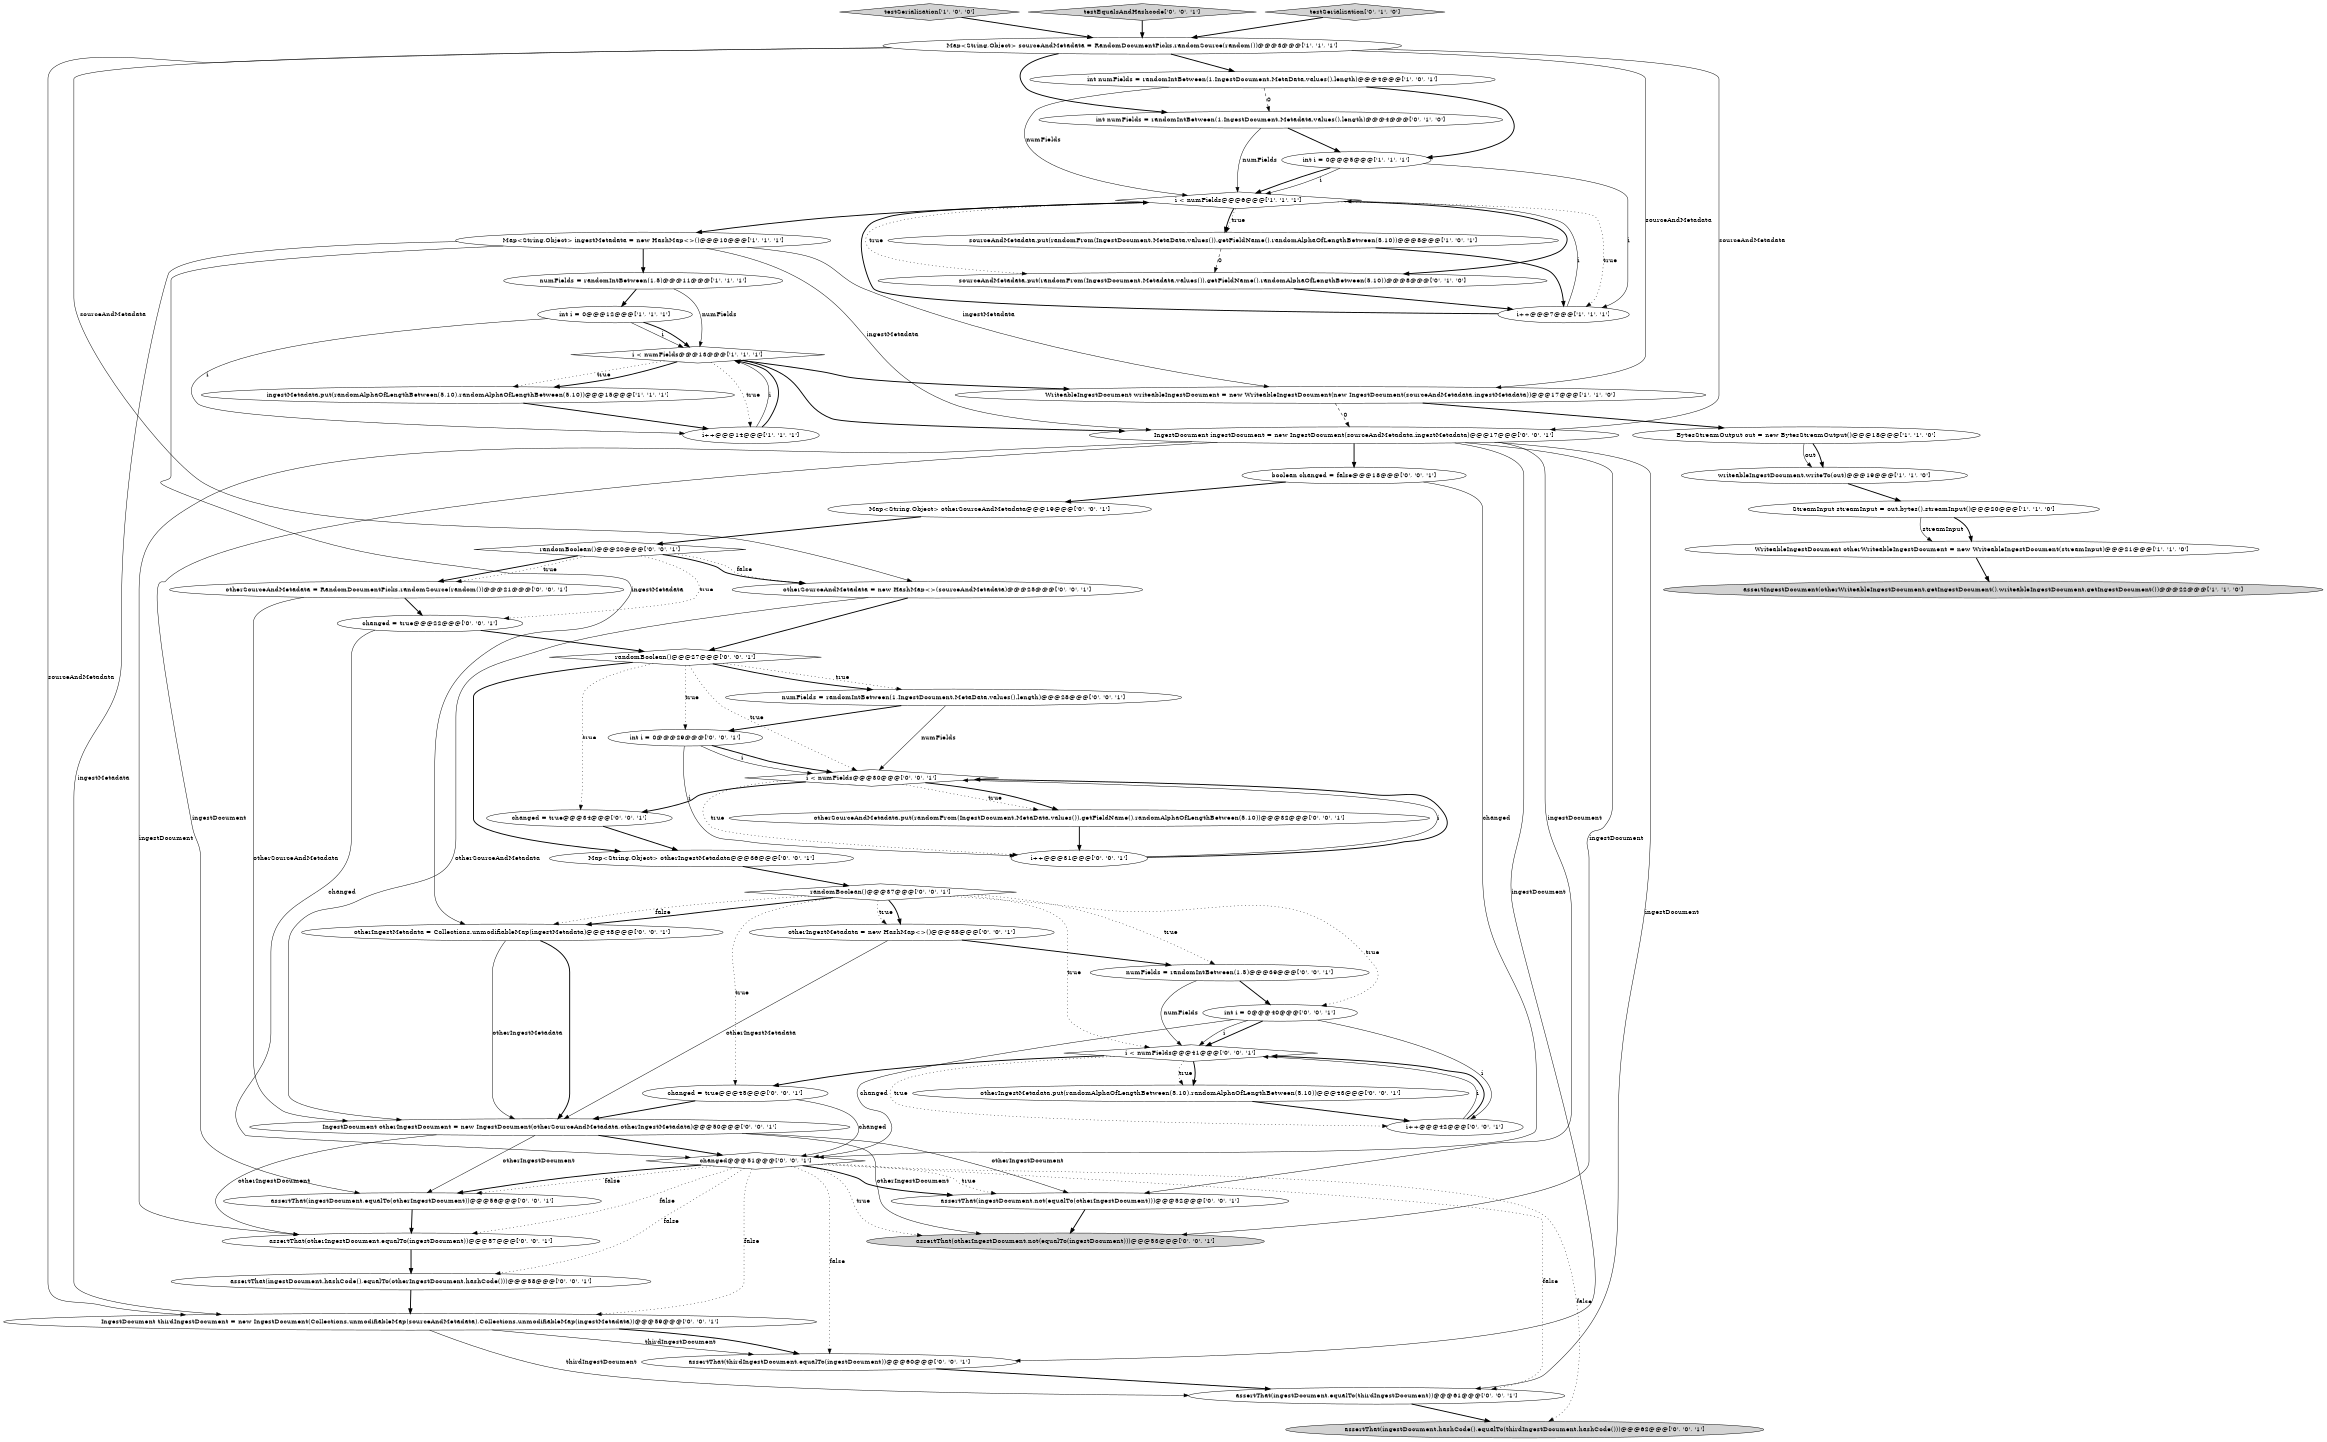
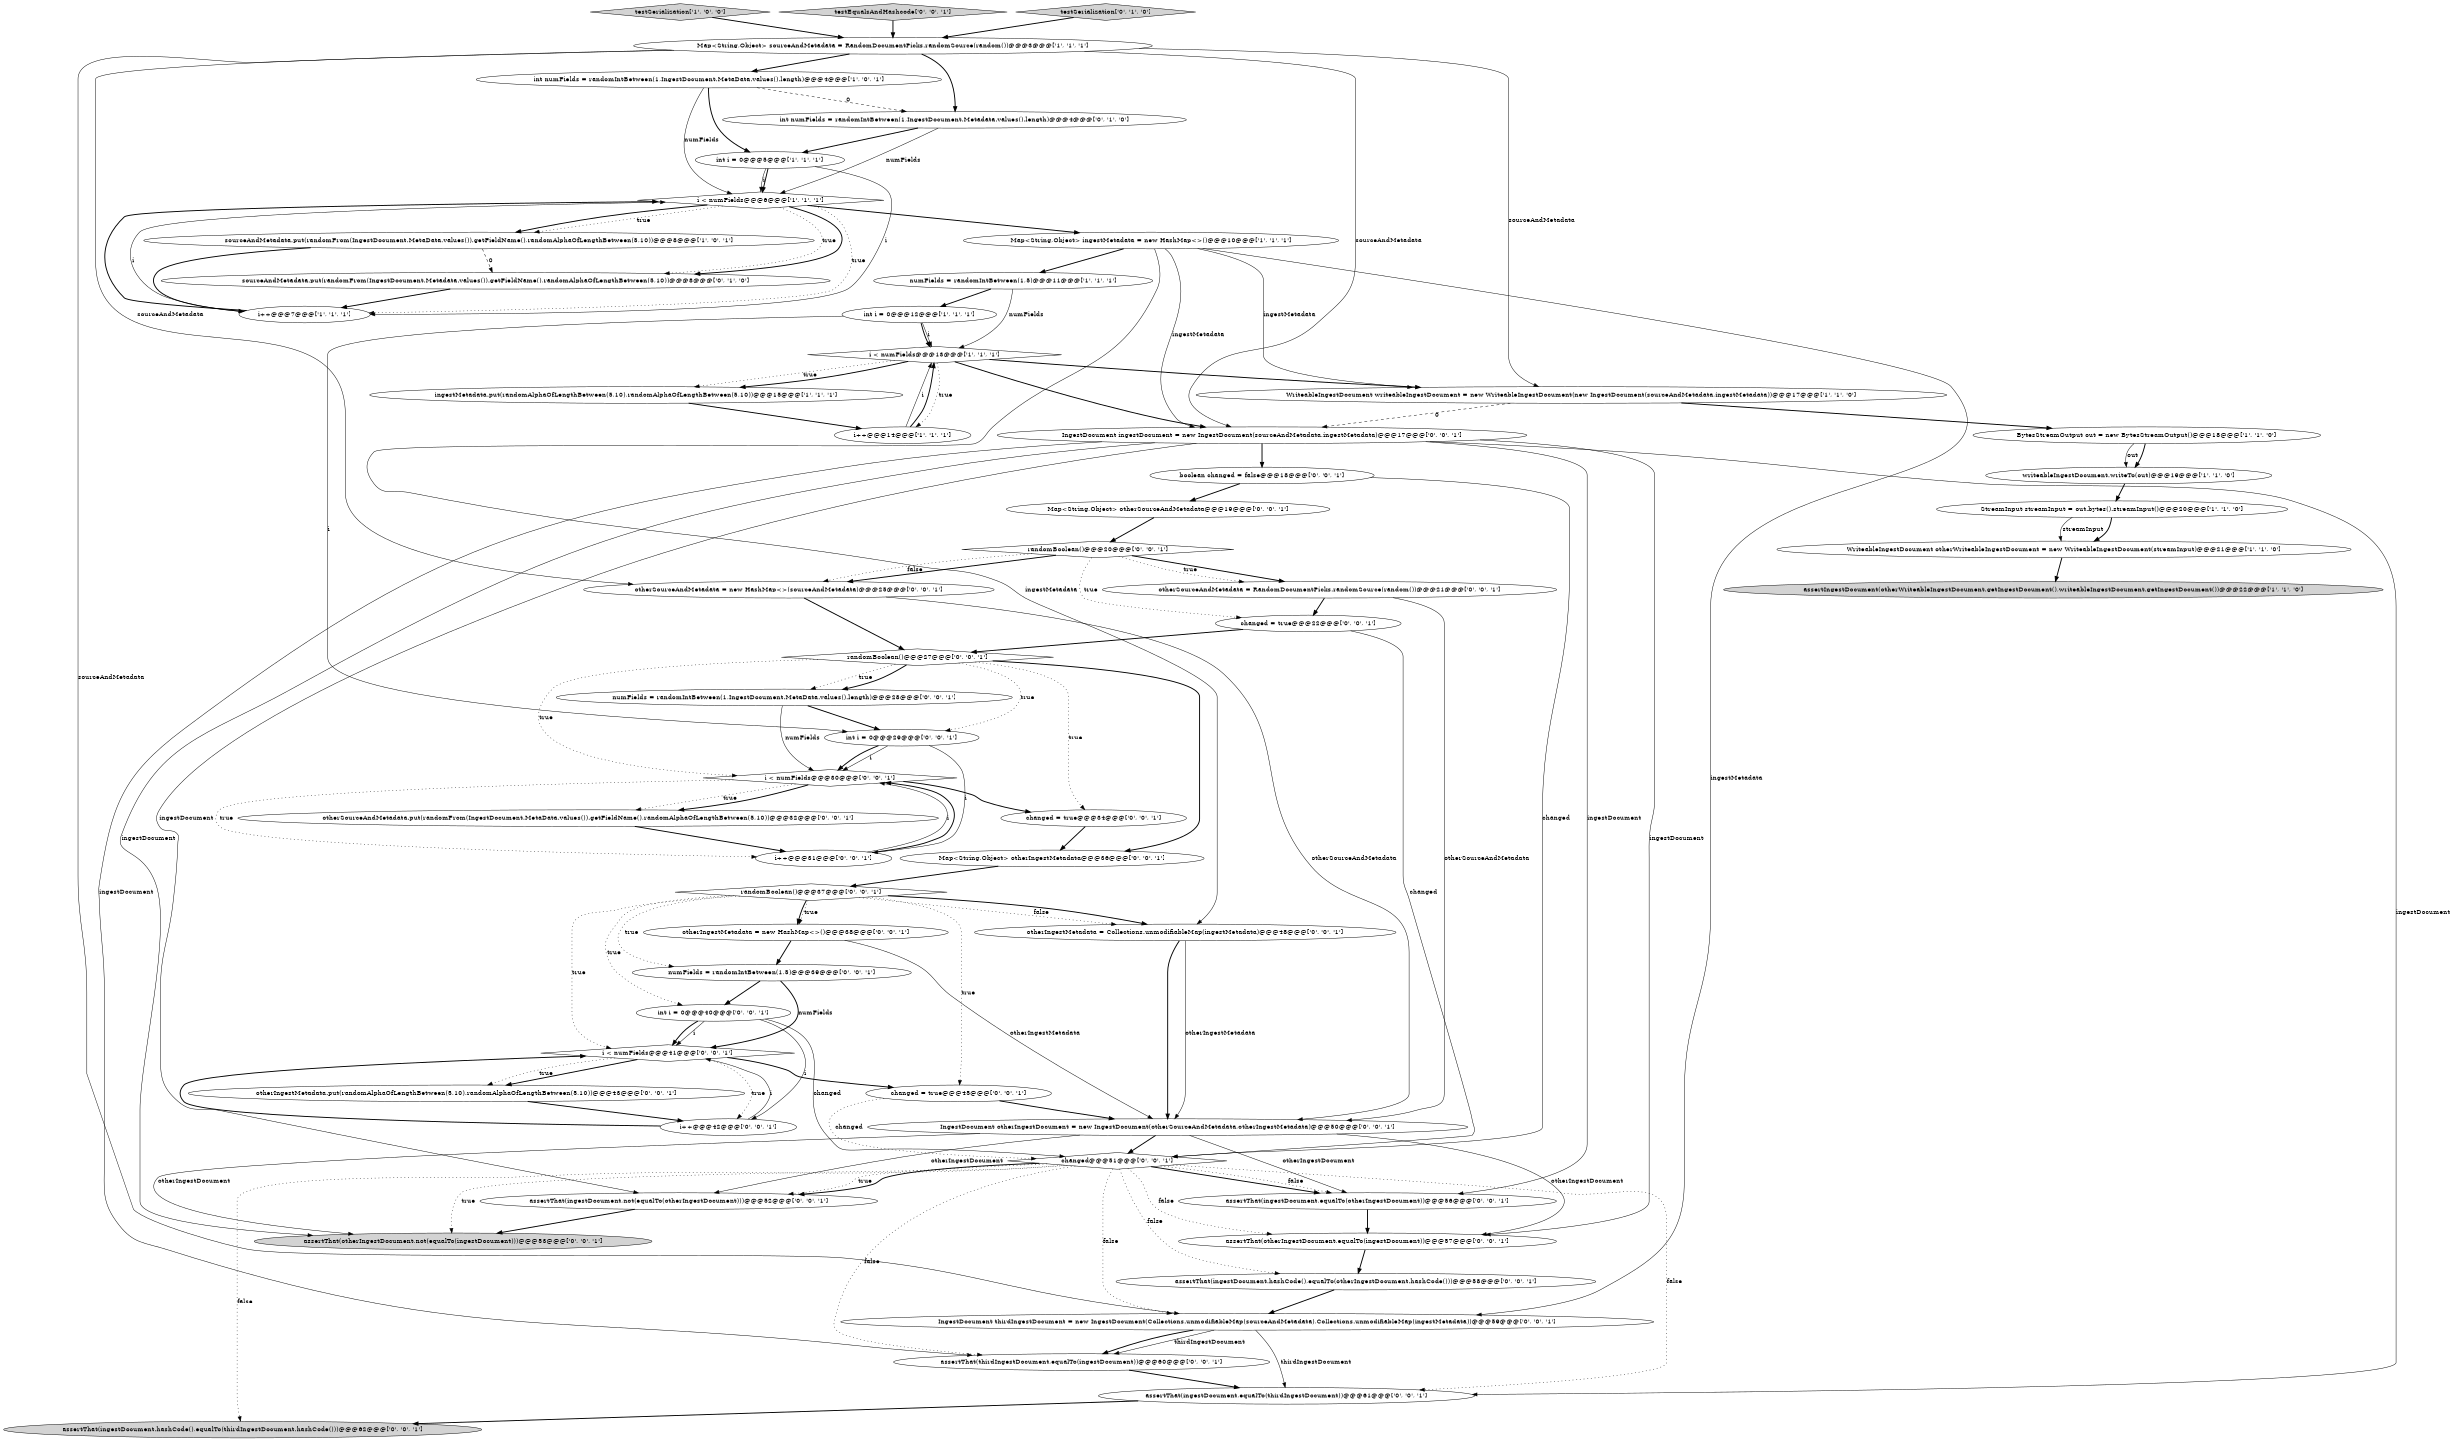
edge "int i = 0@@@12@@@['1', '1', '1']" -> "i++@@@14@@@['1', '1', '1']": now "int i = 0@@@12@@@['1', '1', '1']" -> "int i = 0@@@29@@@['0', '0', '1']"
edge "numFields = randomIntBetween(1,5)@@@39@@@['0', '0', '1']" -> "i < numFields@@@41@@@['0', '0', '1']": style solid -> bold
edge "changed = true@@@45@@@['0', '0', '1']" -> "changed@@@51@@@['0', '0', '1']": style solid -> dotted
